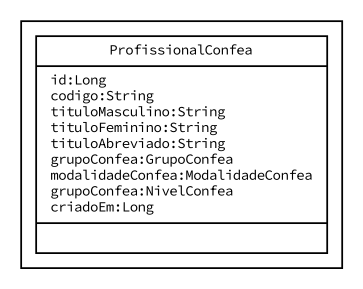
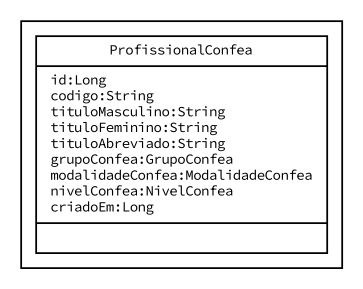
node "ProfissionalConfea": text "grupoConfea:NivelConfea" -> "nivelConfea:NivelConfea"
